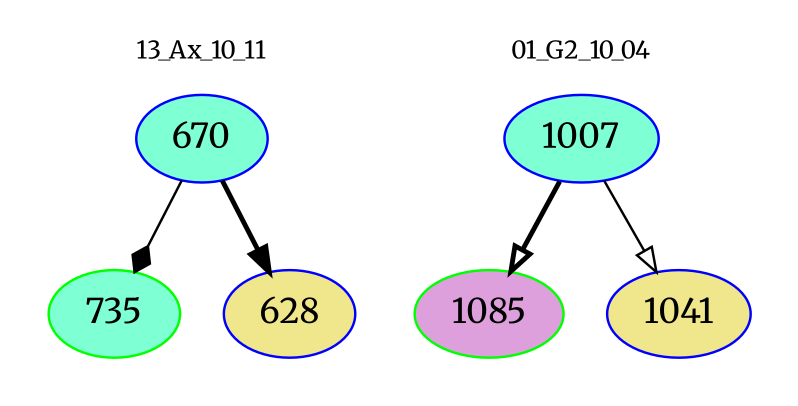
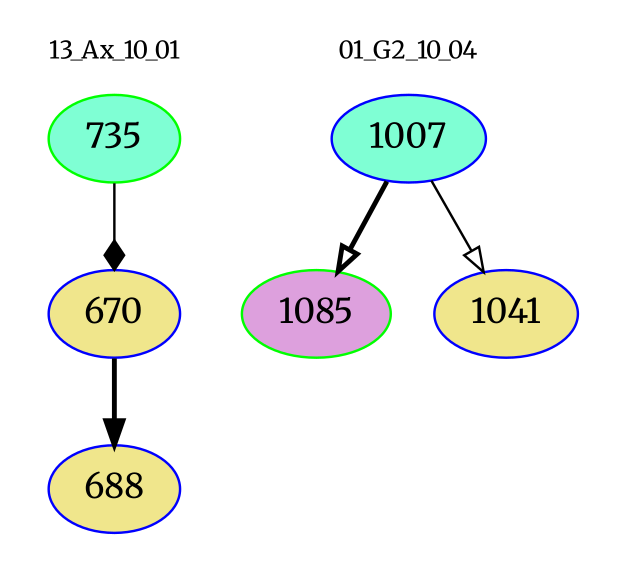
cluster "13_Ax_10_11": label "13_Ax_10_11" -> "13_Ax_10_01"
node "670": fillcolor aquamarine -> khaki
edge "670" -> "735": reversed
node "628": label "628" -> "688"
